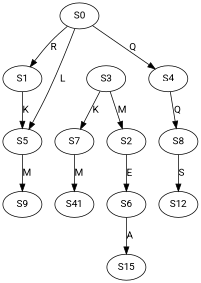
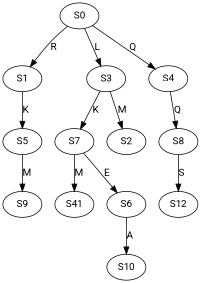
edge "S0" -> "S5": now "S0" -> "S3"
edge "S2" -> "S6": now "S7" -> "S6"
node "S15": label "S15" -> "S10"
